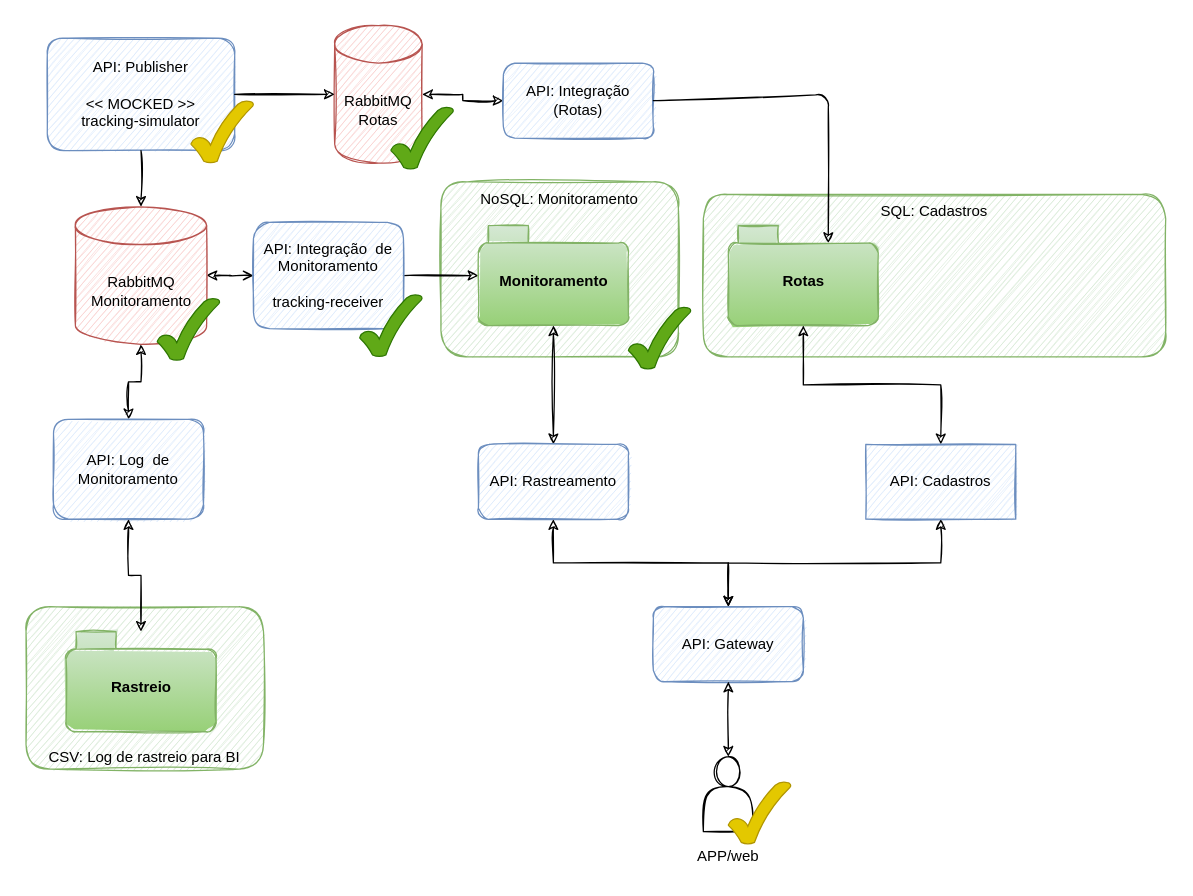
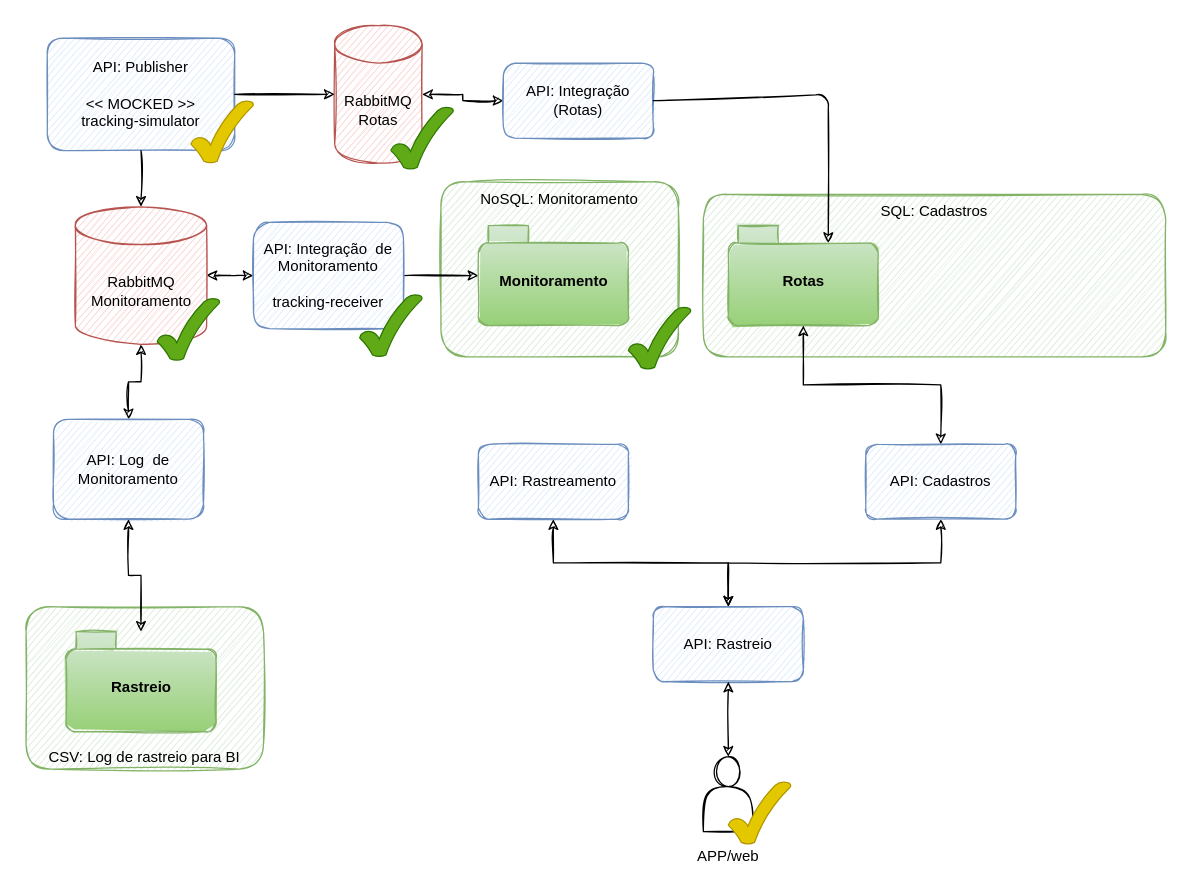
edge "RabbitMQ Monitoramento" -- "API: Integração de Monitoramento tracking-receiver": arrowhead open -> classic
edge "Monitoramento" -- "API: Rastreamento": removed
node "API: Cadastros": shape rectangle -> rounded rectangle
node "API: Gateway": label "API: Gateway" -> "API: Rastreio"
